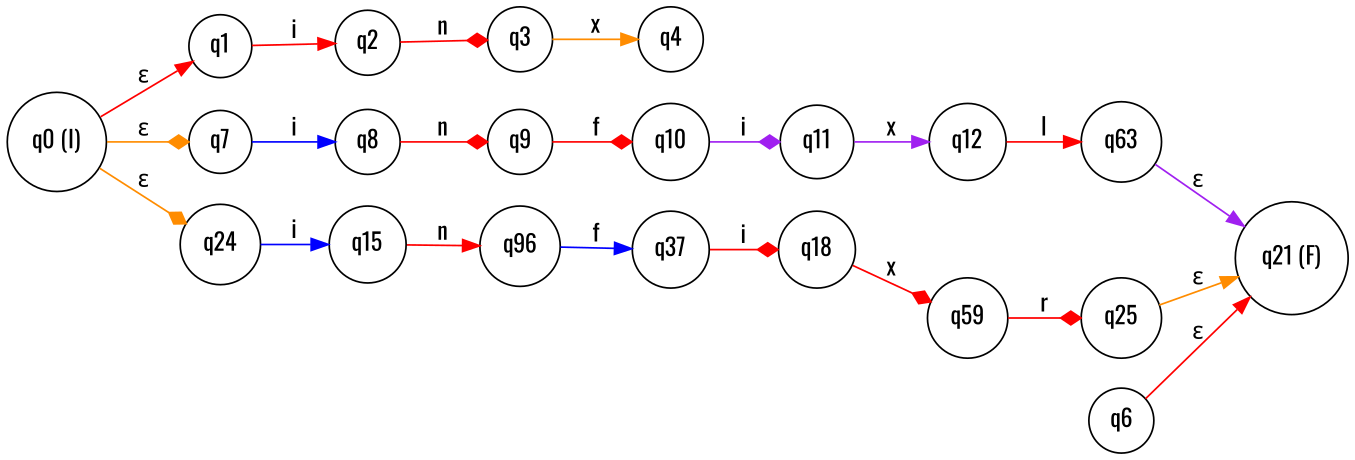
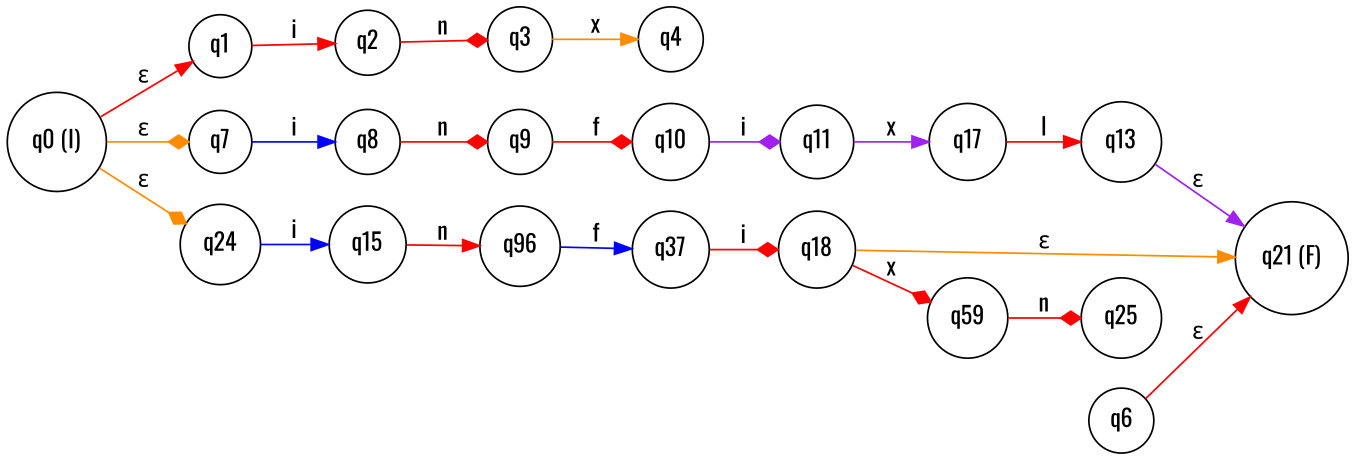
node "q12": label "q12" -> "q17"
node "q63": label "q63" -> "q13"
edge "q25" -> "q21 (F)": now "q18" -> "q21 (F)"
edge "q59" -> "q25": label "r" -> "n"
